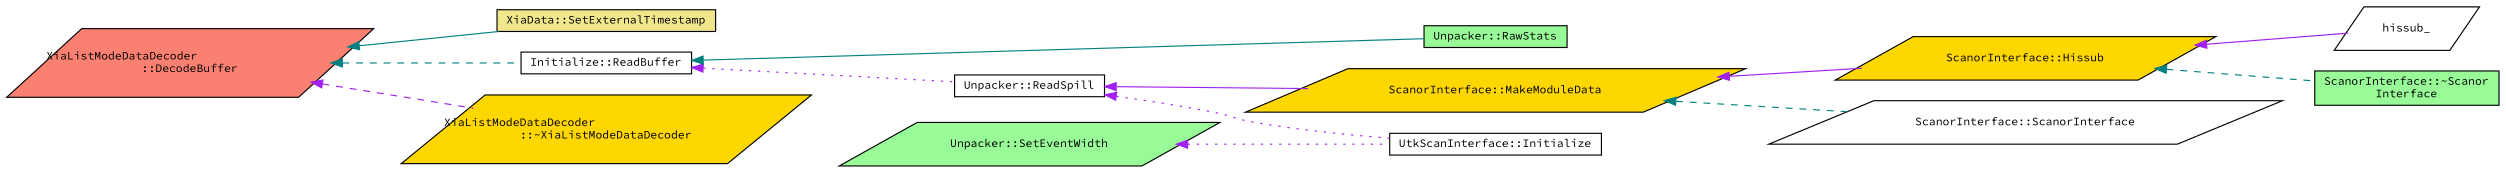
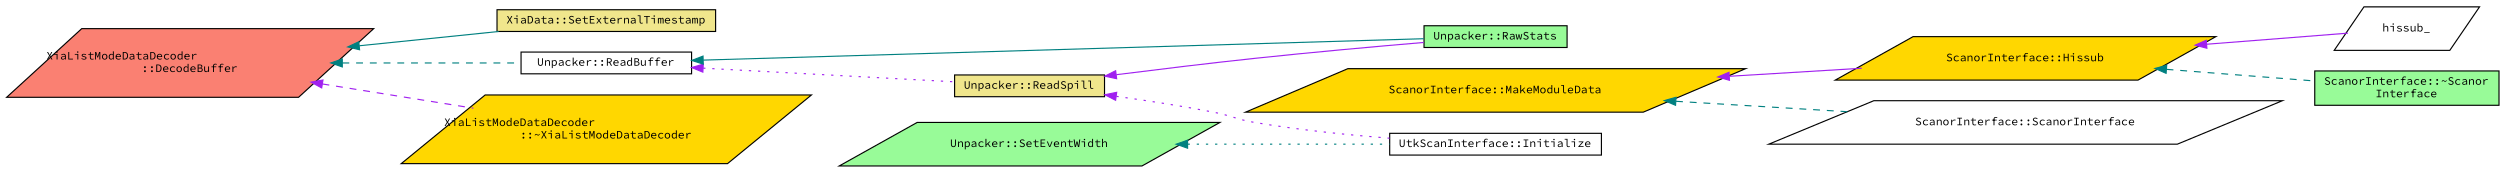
node "Initialize::ReadBuffer": label "Initialize::ReadBuffer" -> "Unpacker::ReadBuffer"
node "Unpacker::ReadSpill": fillcolor white -> khaki
edge "ScanorInterface::MakeModuleData" -> "Unpacker::ReadSpill": now "Unpacker::RawStats" -> "Unpacker::ReadSpill"
edge "UtkScanInterface::Initialize" -> "Unpacker::SetEventWidth": color purple -> teal
